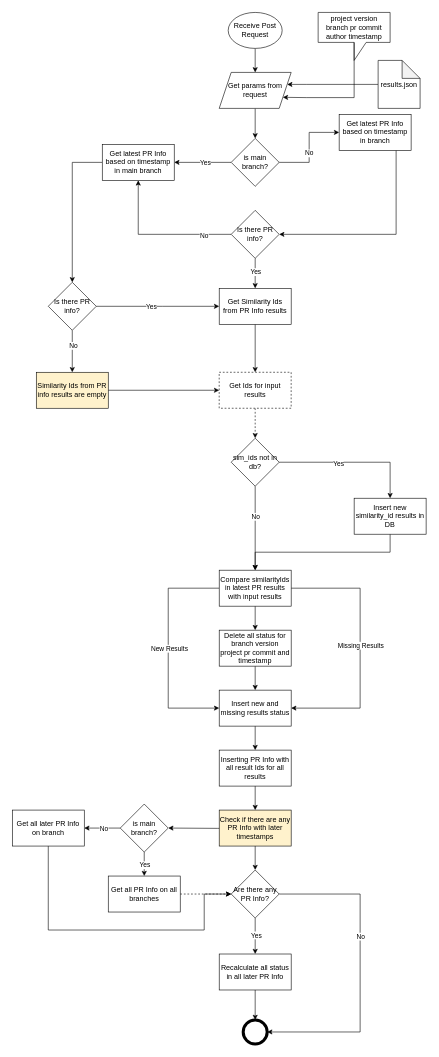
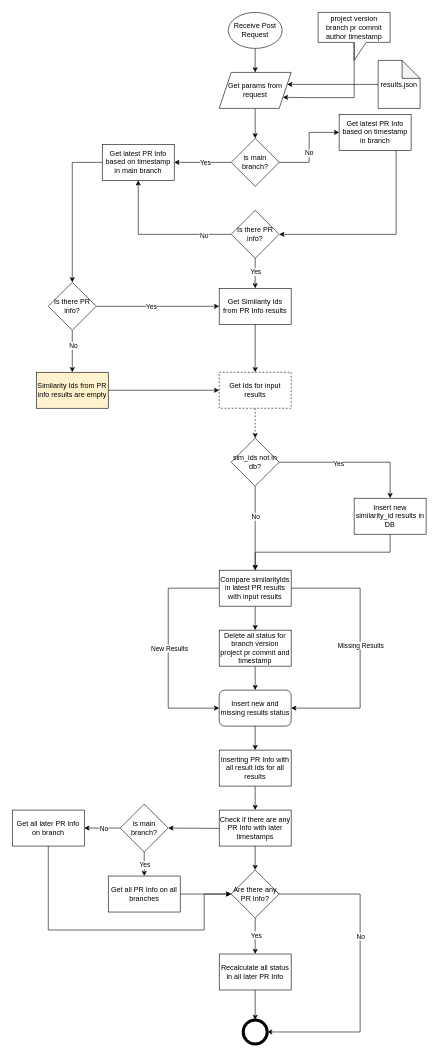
node "Insert new and missing results status": shape rectangle -> rounded rectangle
node "Check if there are any PR Info with later timestamps": fillcolor #fff2cc -> #ffffff
edge "Get all PR Info on all branches" -> "Are there any PR Info?": style dashed -> solid
